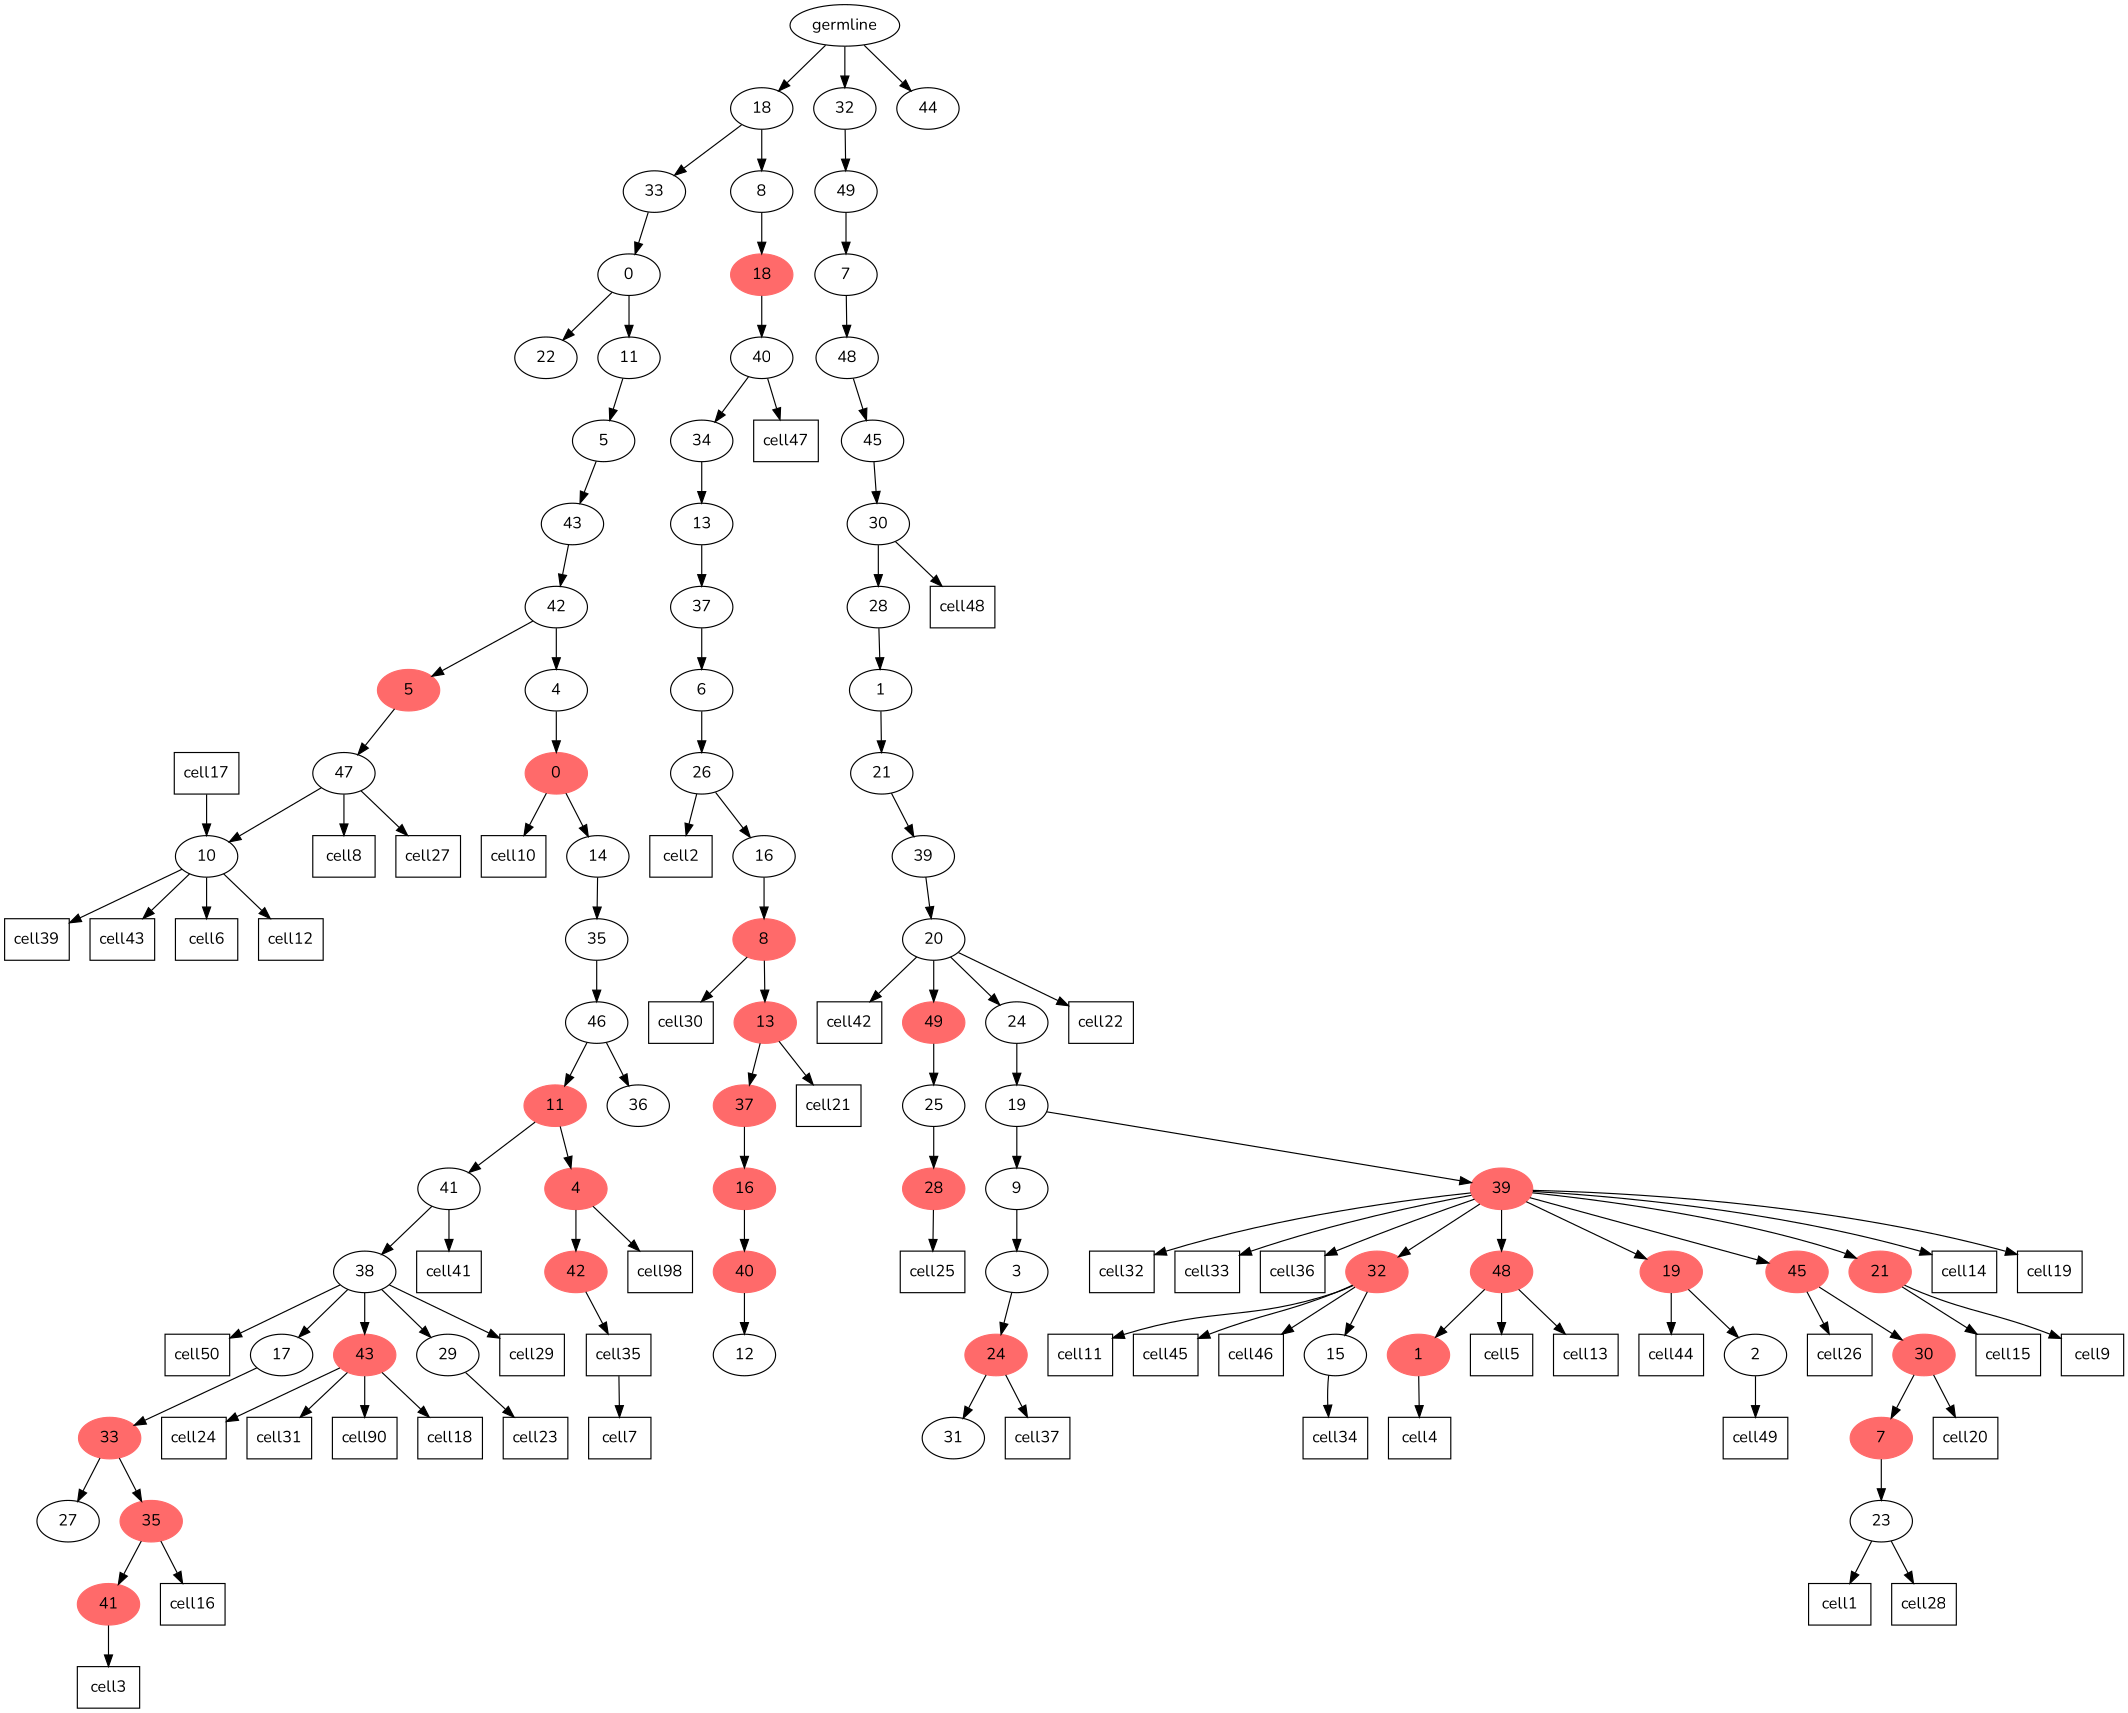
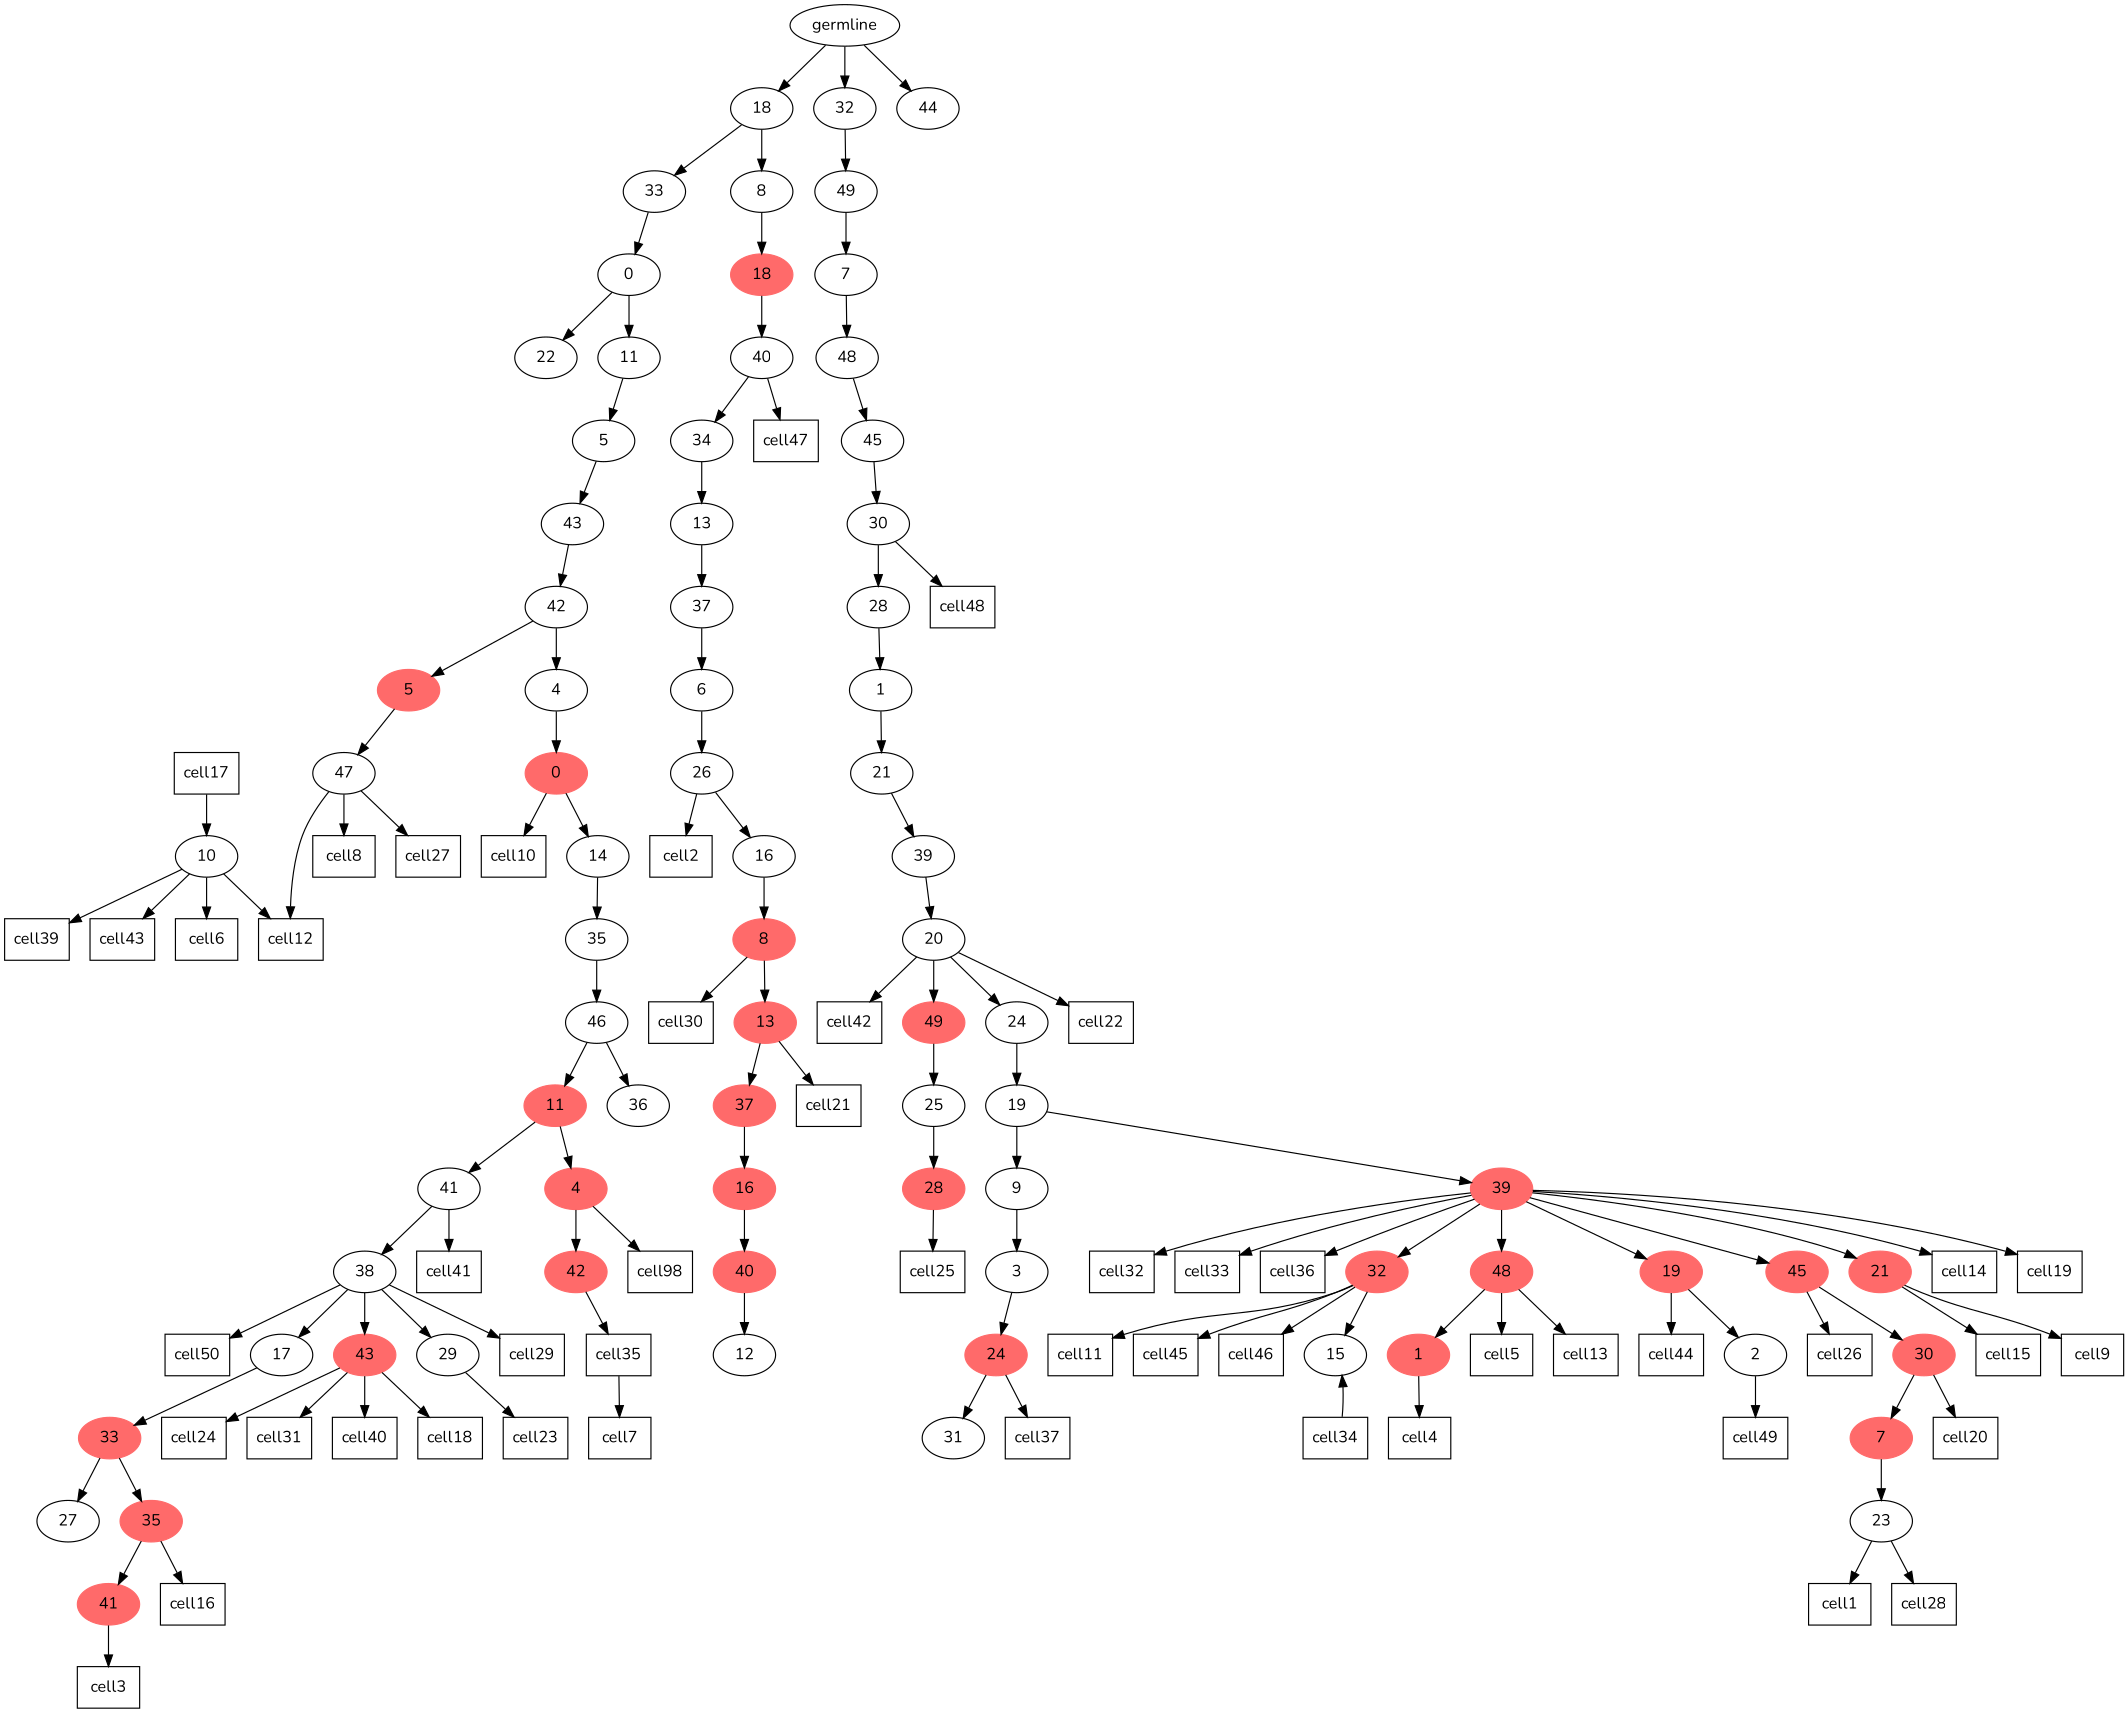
edge "47" -> "10": now "47" -> "cell12"
edge "15" -> "cell34": reversed
node "cell90": label "cell90" -> "cell40"
